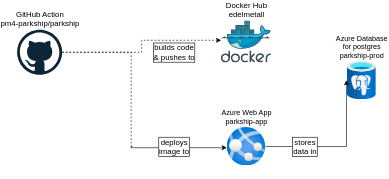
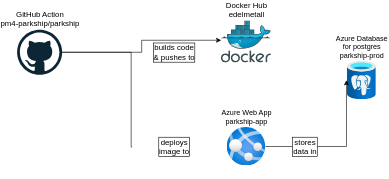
edge "GitHub Action pm4-parkship/parkship" -> "Docker Hub edelmetall": style dashed -> solid
edge "GitHub Action pm4-parkship/parkship" -- "deploys image to": style dashed -> solid
edge "deploys image to" -> "Azure Web App parkship-app": removed
